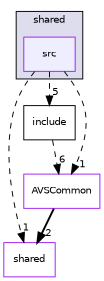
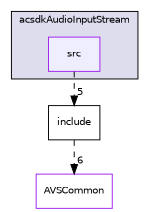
cluster "shared": label "shared" -> "acsdkAudioInputStream"
edge "src" -> "AVSCommon": removed
node "shared": removed
